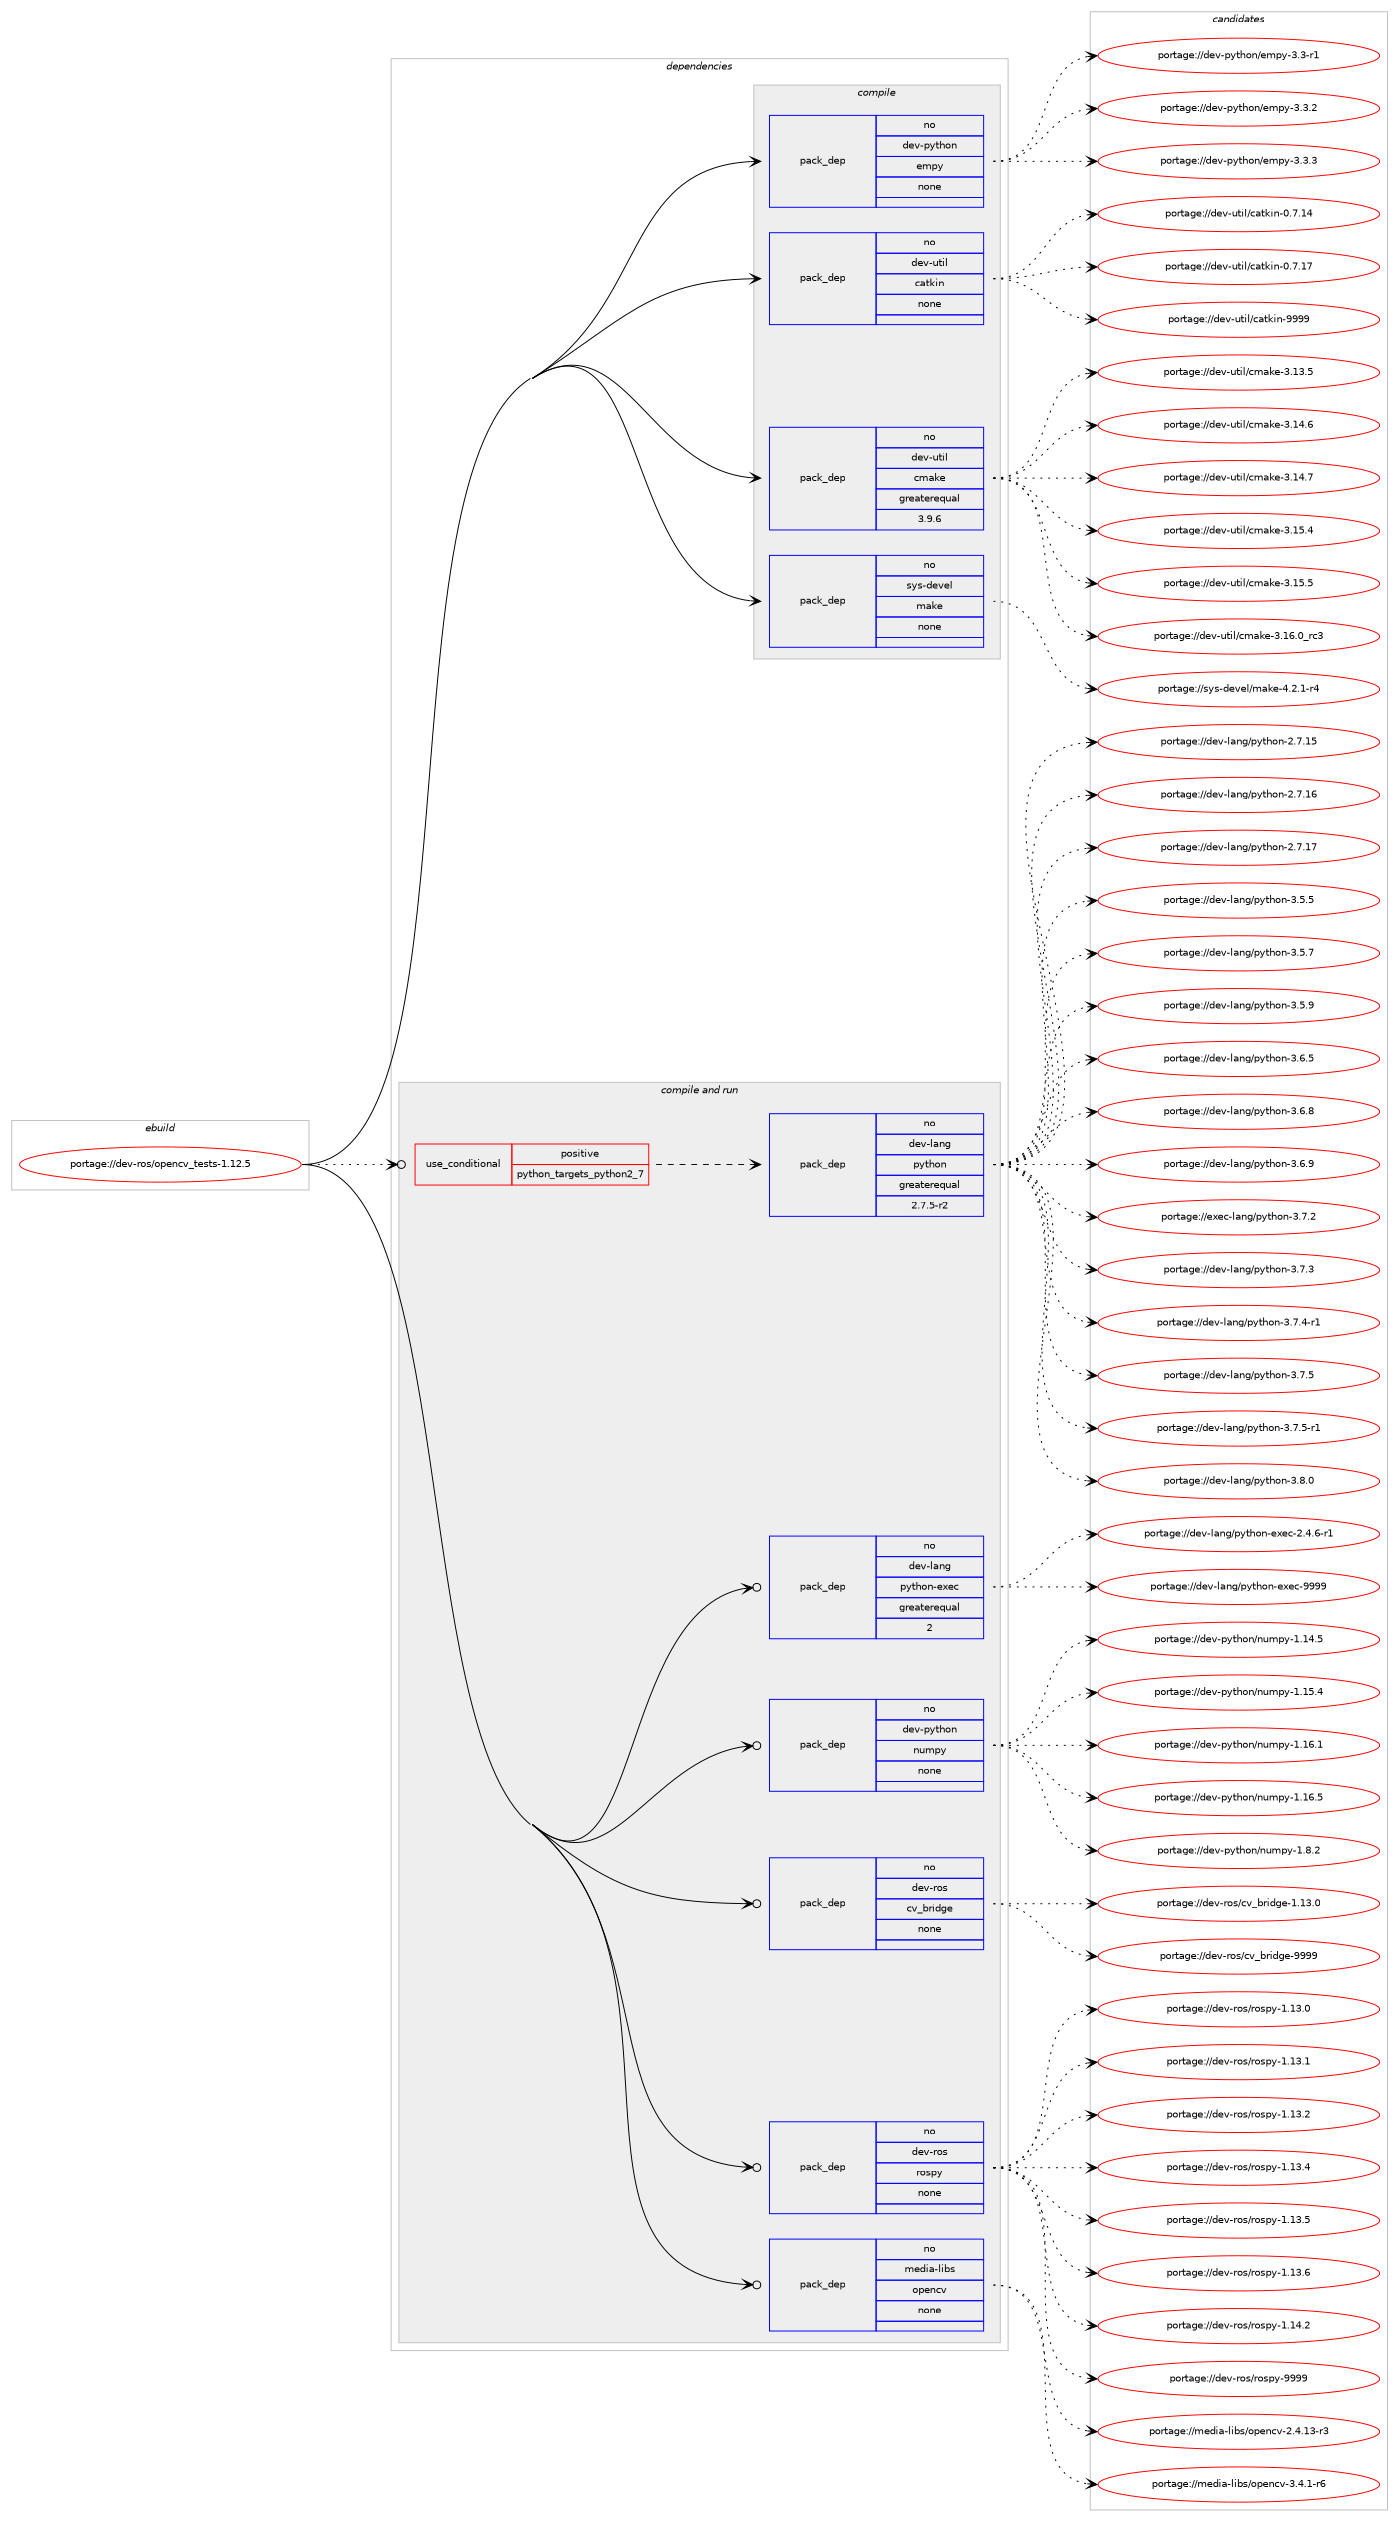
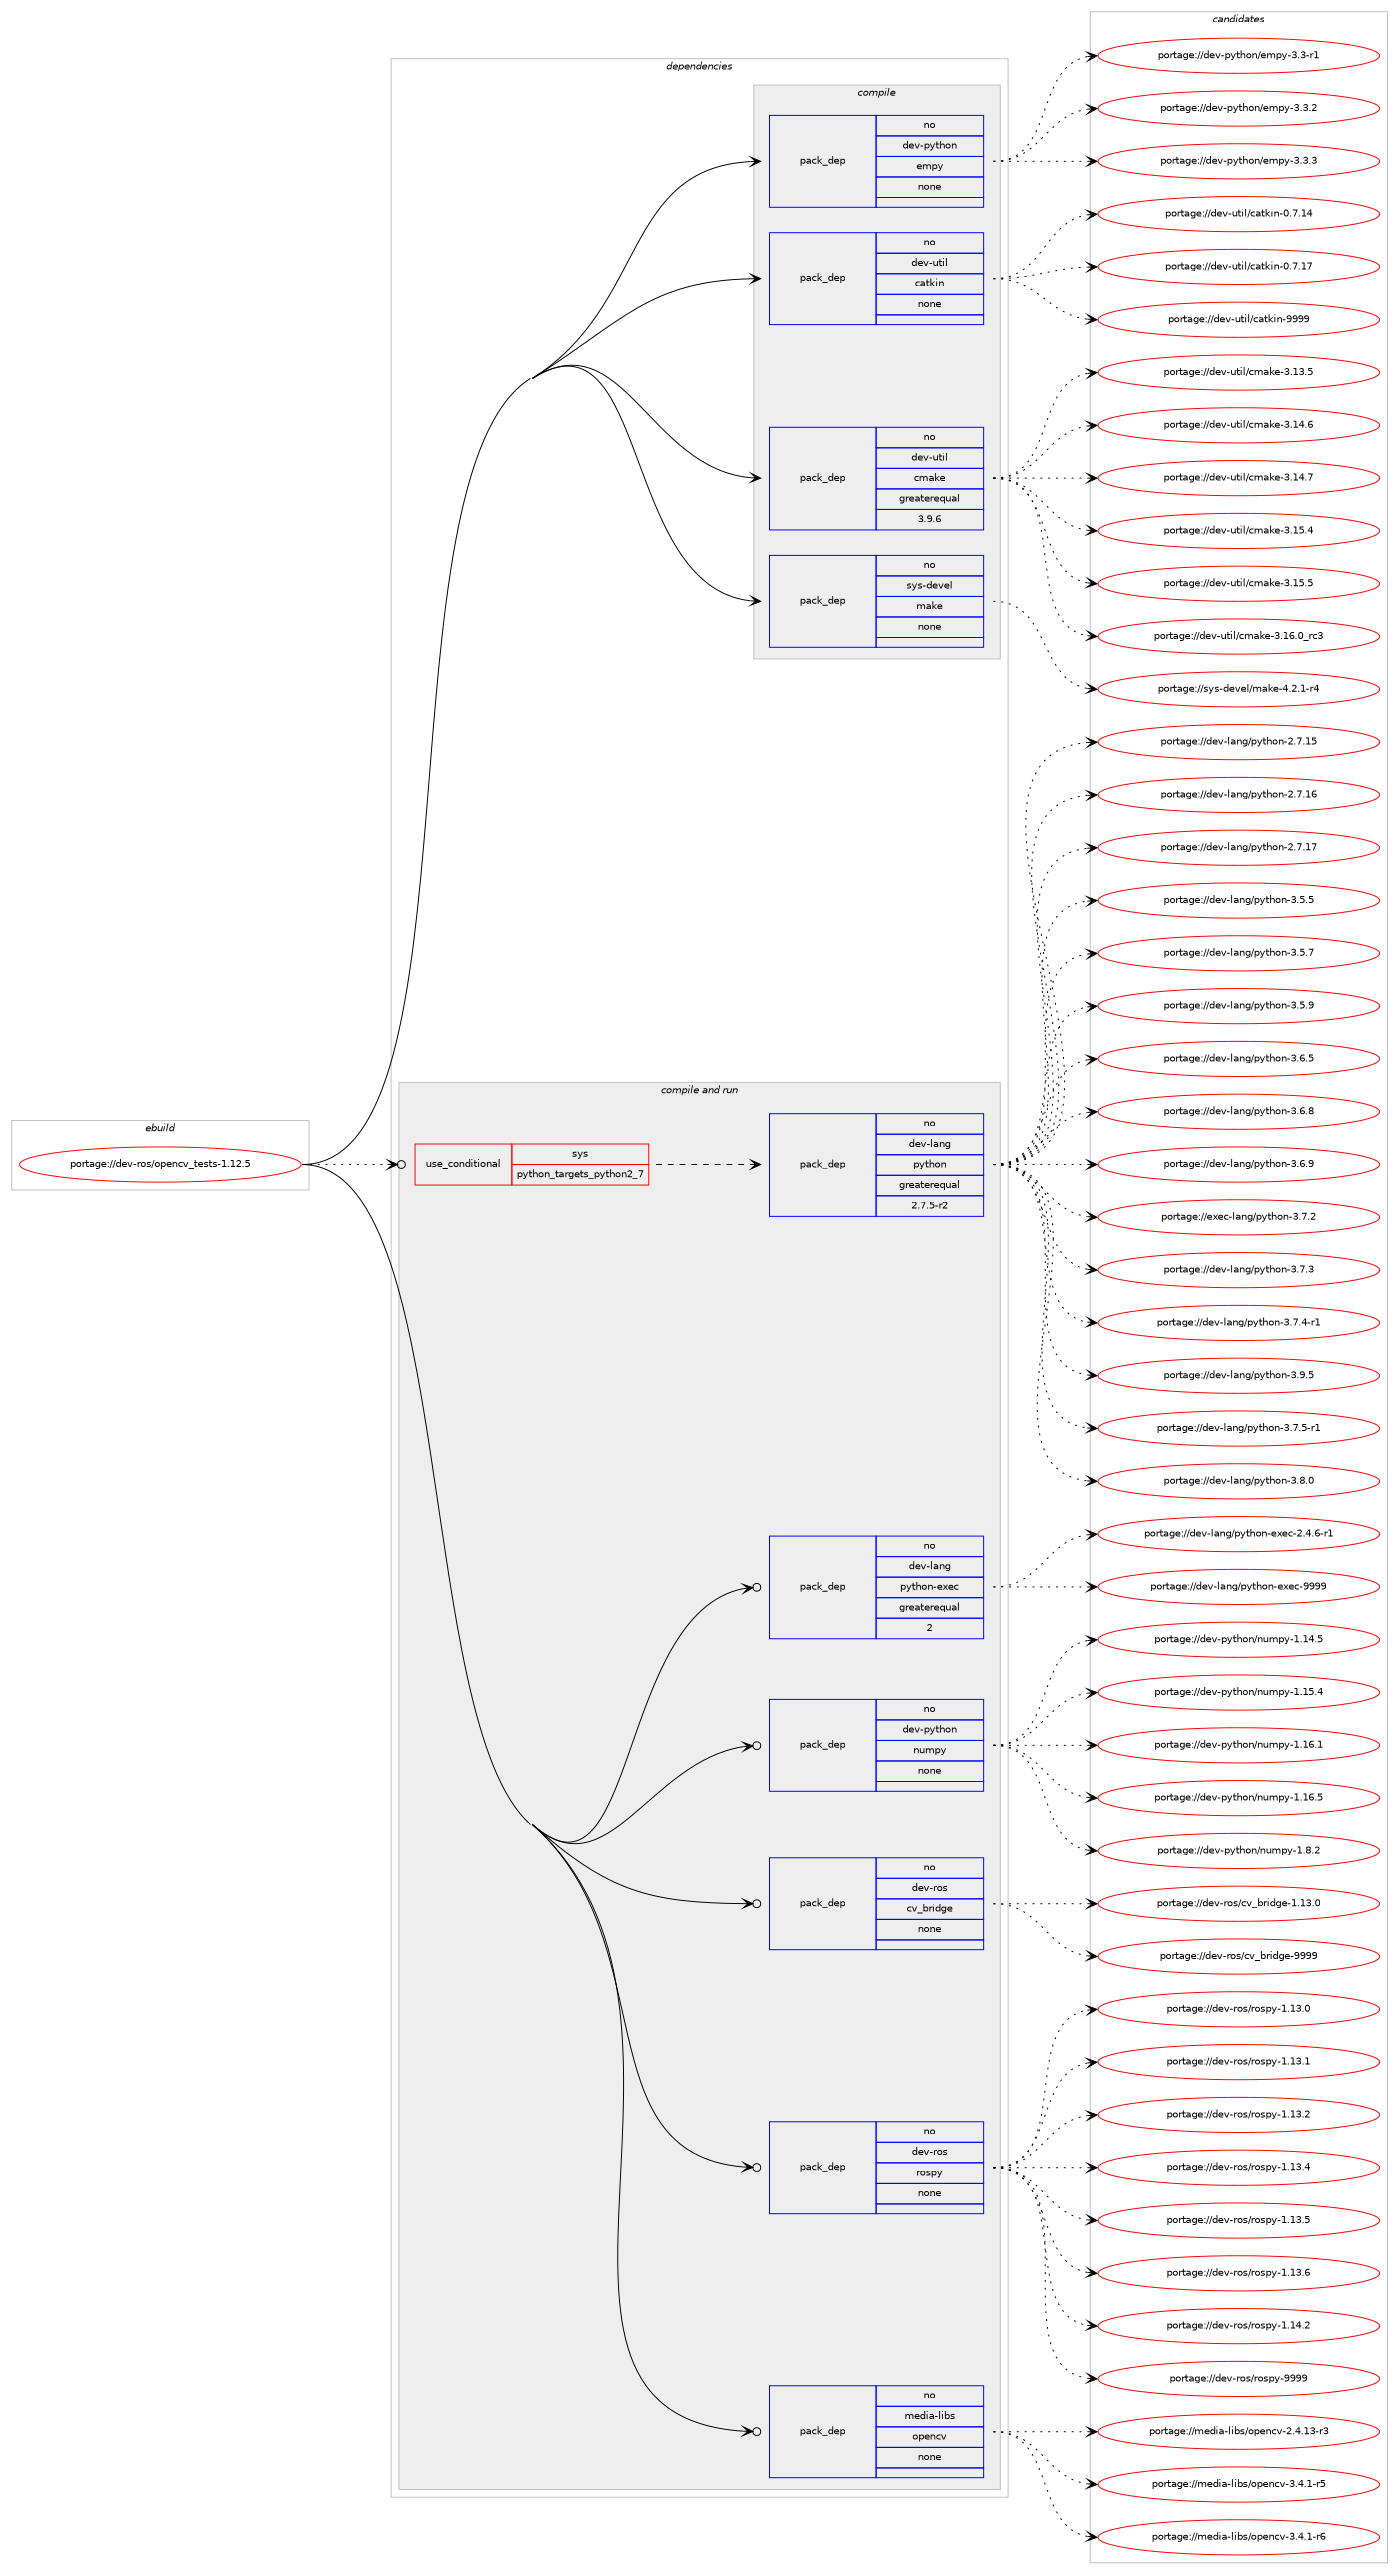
node "use_conditional": text "positive" -> "sys"
node "portage://dev-lang/python-3.7.5": label "portage://dev-lang/python-3.7.5" -> "portage://dev-lang/python-3.9.5"
node "portage://media-libs/opencv-3.4.1-r5": added
